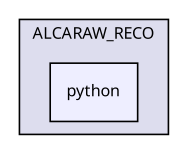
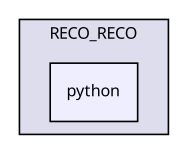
cluster "ALCARAW_RECO": label "ALCARAW_RECO" -> "RECO_RECO"
